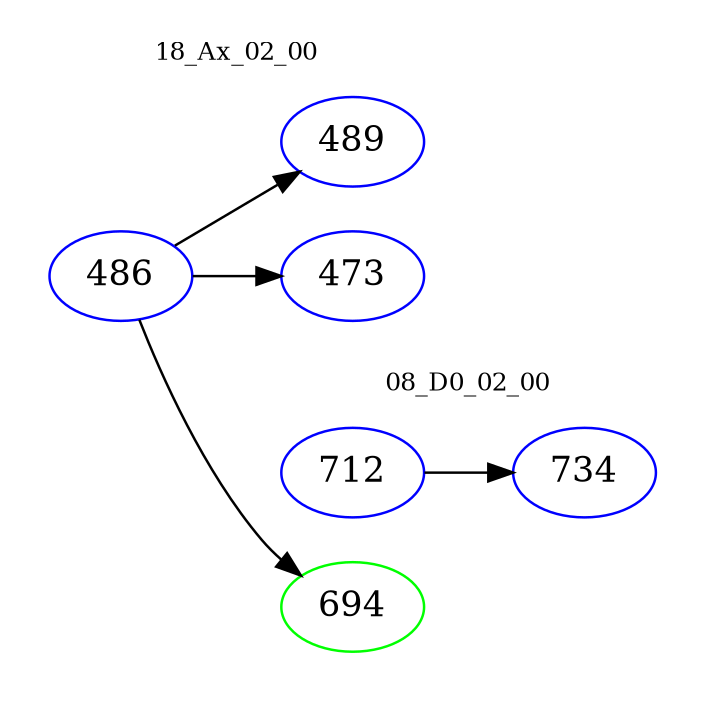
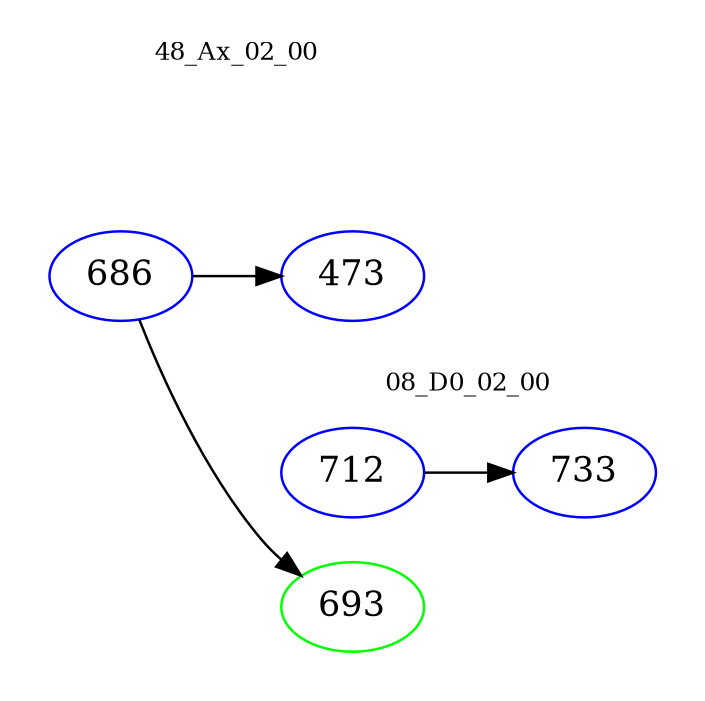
cluster "18_Ax_02_00": label "18_Ax_02_00" -> "48_Ax_02_00"
node "489": removed
node "486": label "486" -> "686"
node "734": label "734" -> "733"
node "694": label "694" -> "693"
